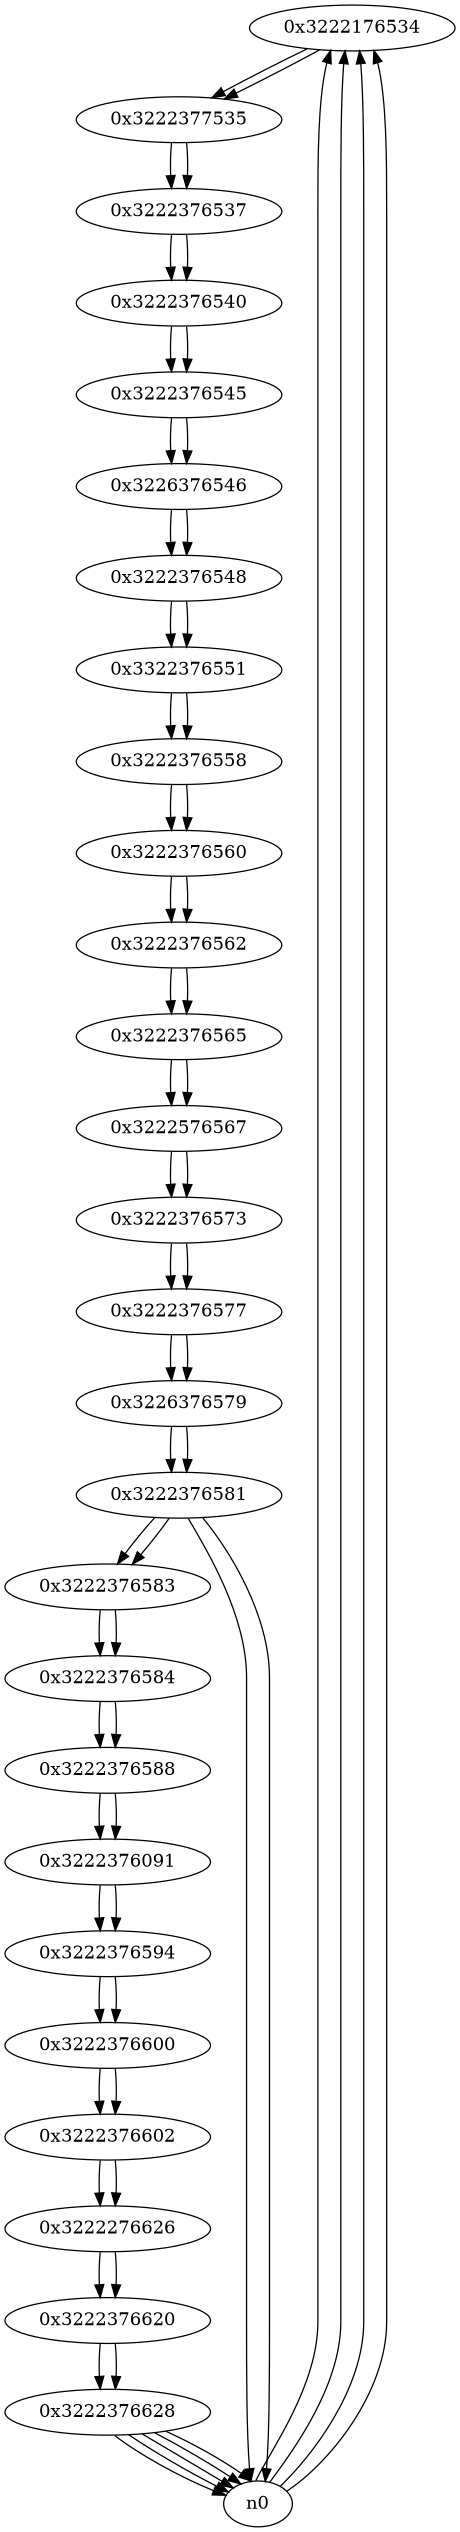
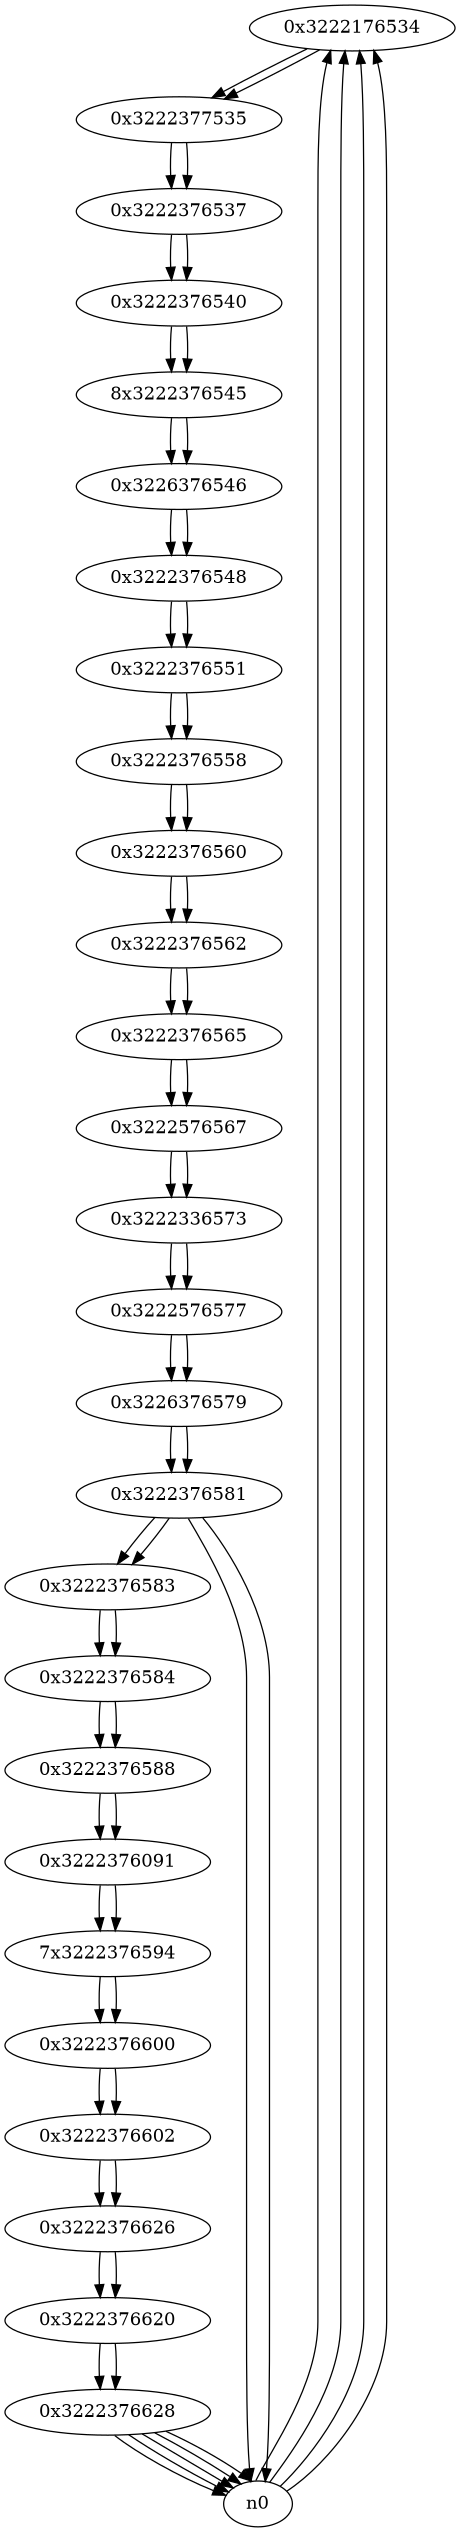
node "0x3222376545": label "0x3222376545" -> "8x3222376545"
node "0x3322376551": label "0x3322376551" -> "0x3222376551"
node "0x3222376573": label "0x3222376573" -> "0x3222336573"
node "0x3222376577": label "0x3222376577" -> "0x3222576577"
node "0x3222376594": label "0x3222376594" -> "7x3222376594"
node "0x3222276626": label "0x3222276626" -> "0x3222376626"
